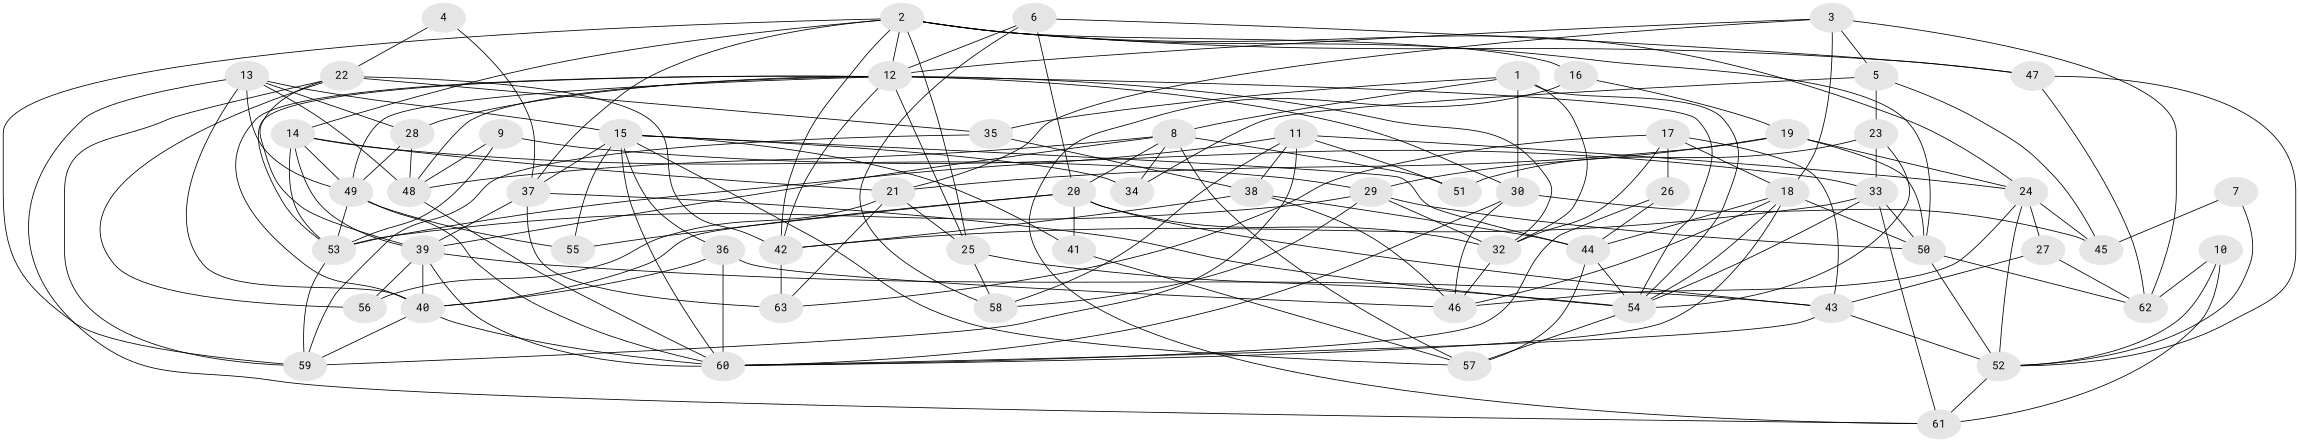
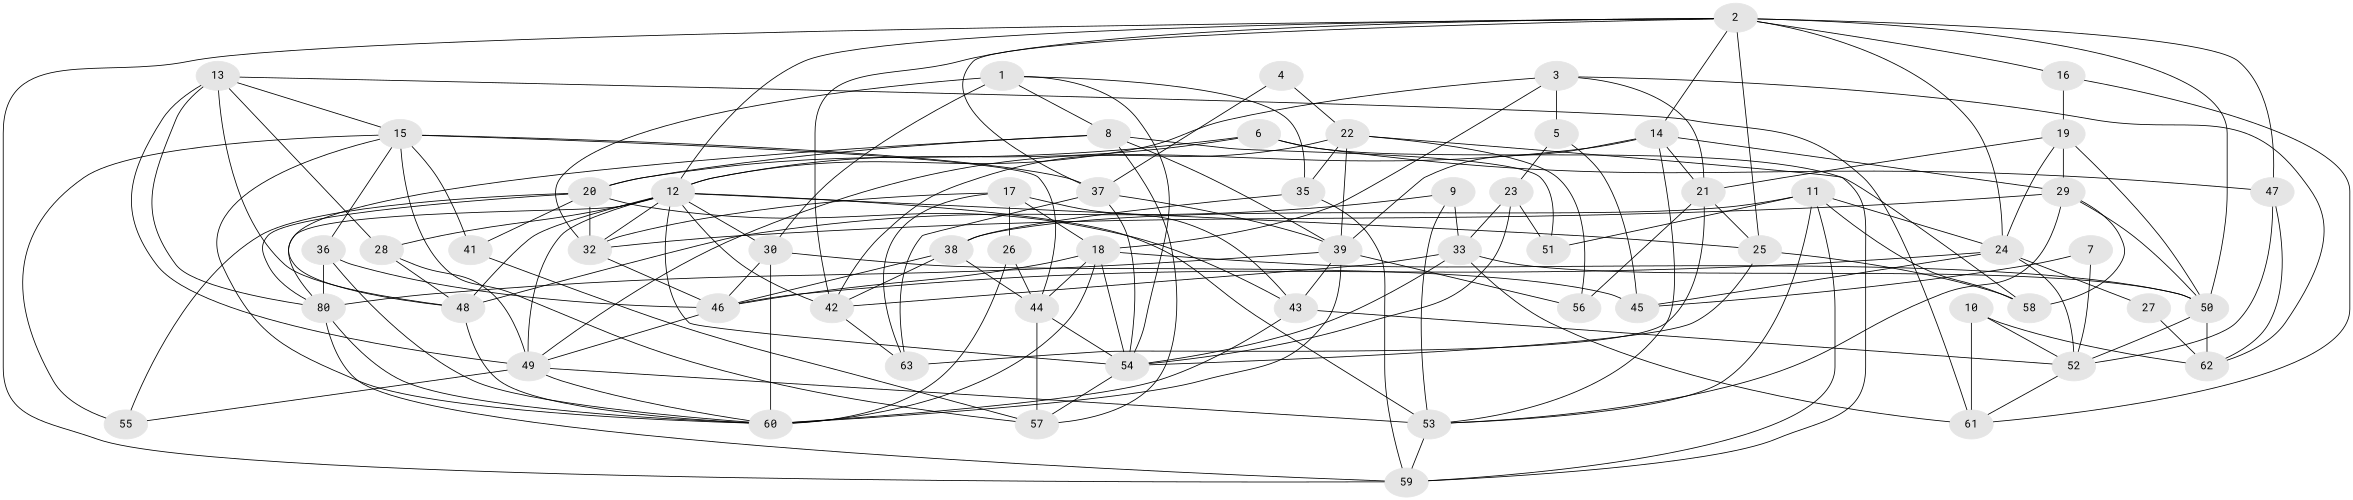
node "34": removed
edge "27" -- "43": removed
node "40": label "40" -> "80"
edge "46" -- "49": added
